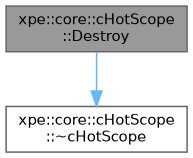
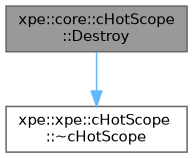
node "xpe::core::cHotScope ::~cHotScope": label "xpe::core::cHotScope ::~cHotScope" -> "xpe::xpe::cHotScope ::~cHotScope"
